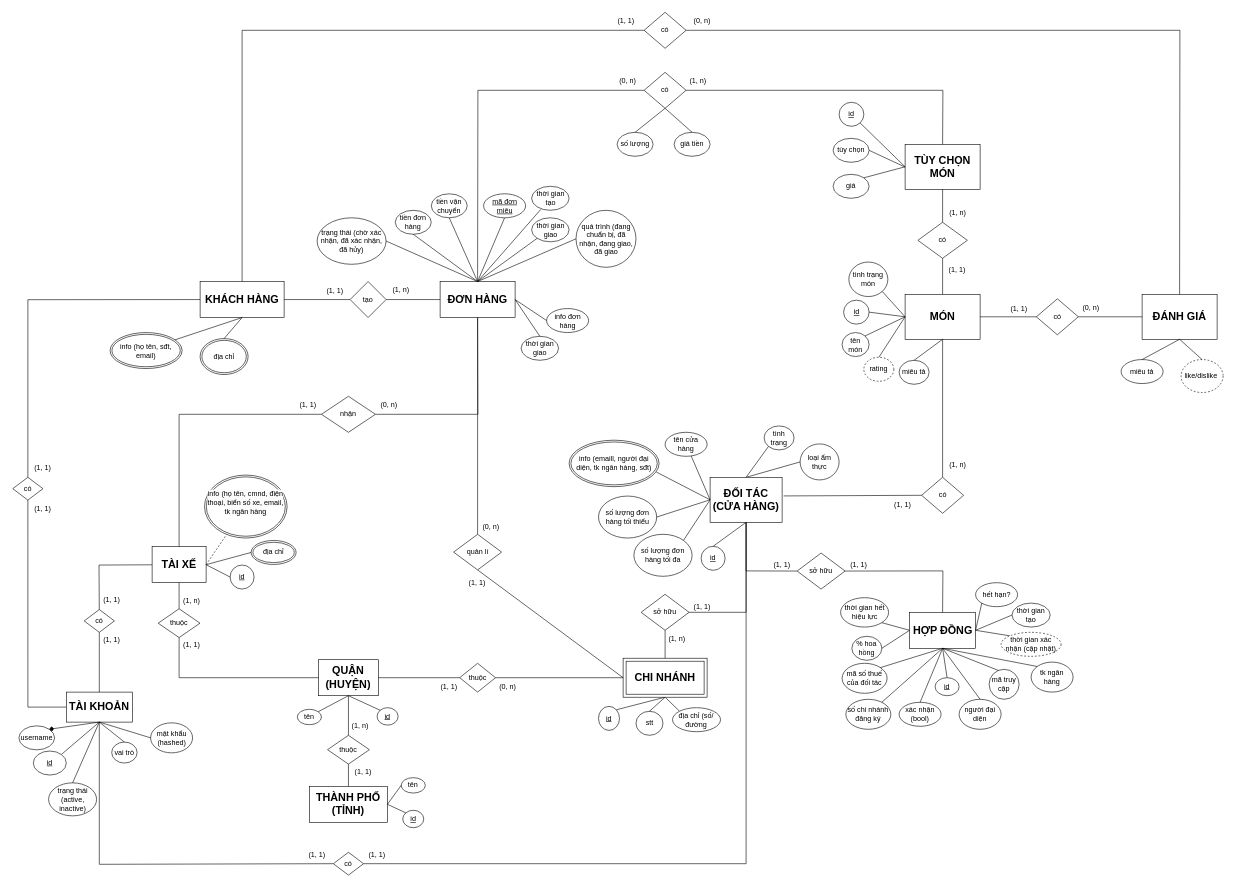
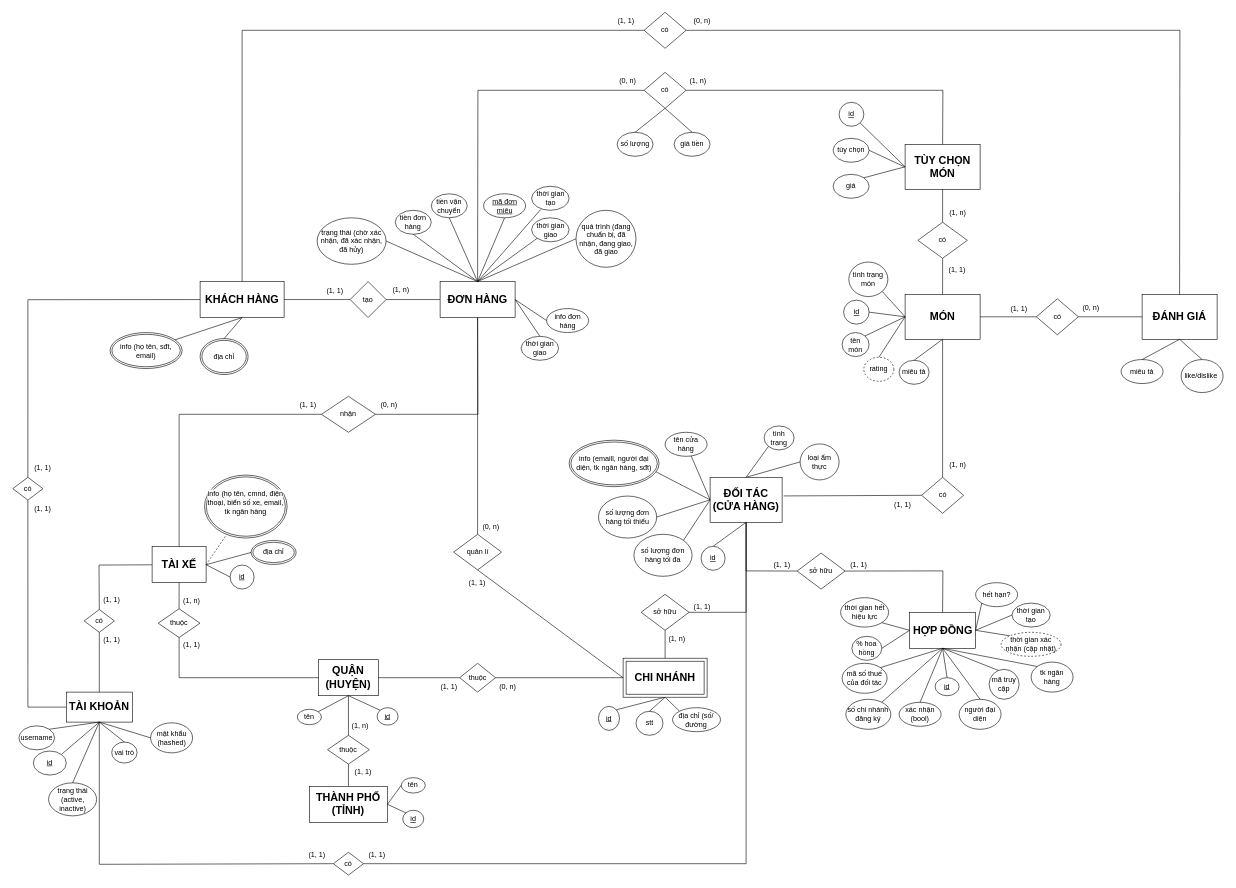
node "like/dislike": style dashed -> solid
edge "TÀI KHOẢN" -> "username": arrowhead diamond -> none
